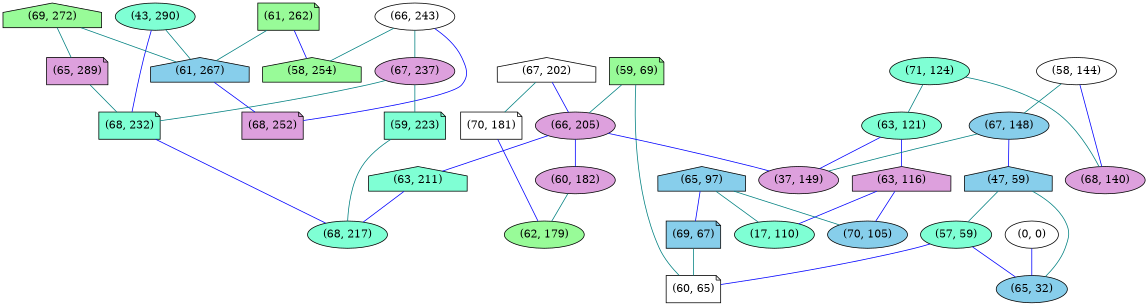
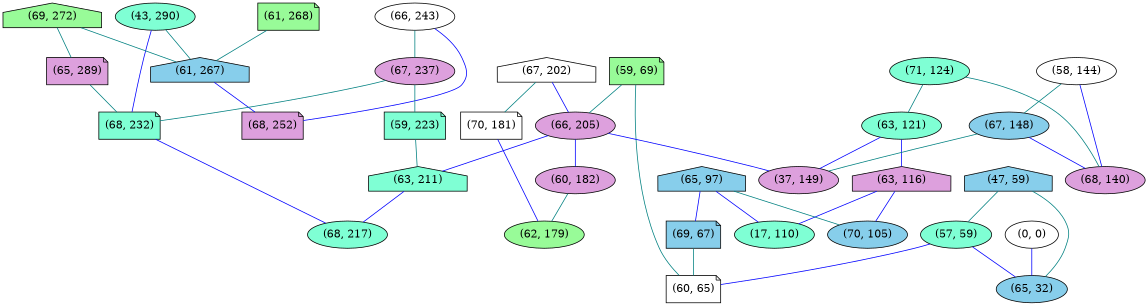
node "(61, 262)": label "(61, 262)" -> "(61, 268)"
node "(58, 254)": removed
edge "(67, 148)" -- "(47, 59)": now "(67, 148)" -- "(68, 140)"
edge "(59, 223)" -- "(68, 217)": now "(59, 223)" -- "(63, 211)"
edge "(65, 97)" -- "(17, 110)": color teal -> blue
